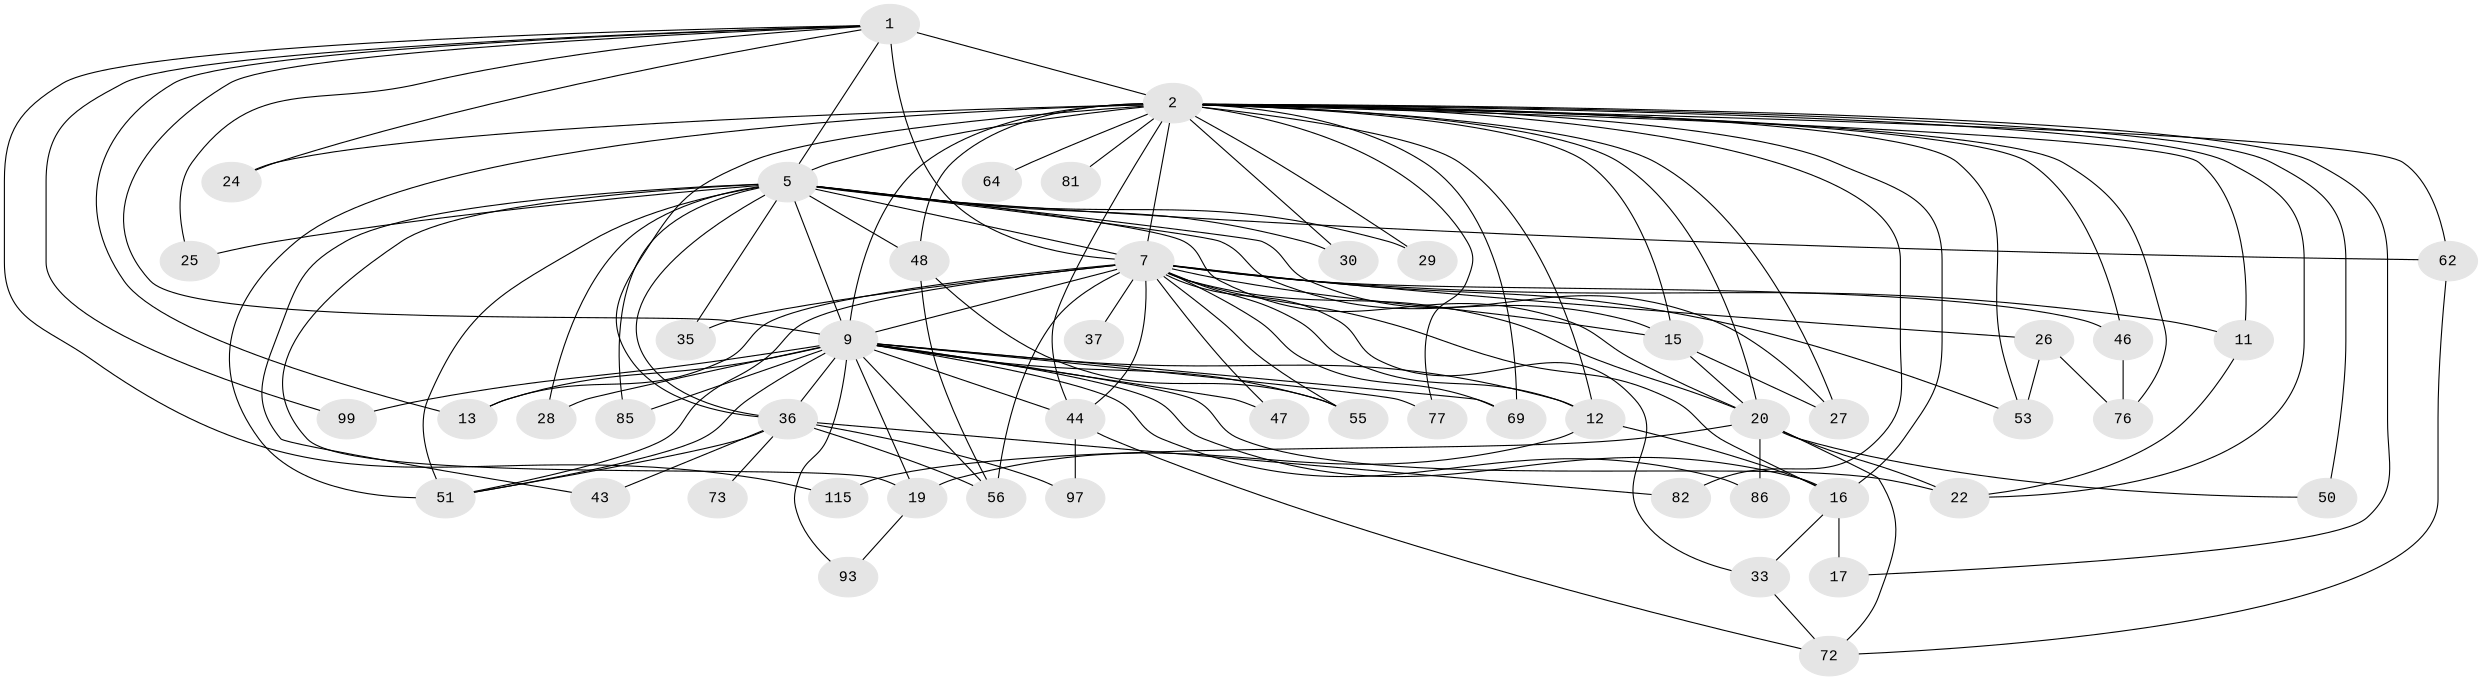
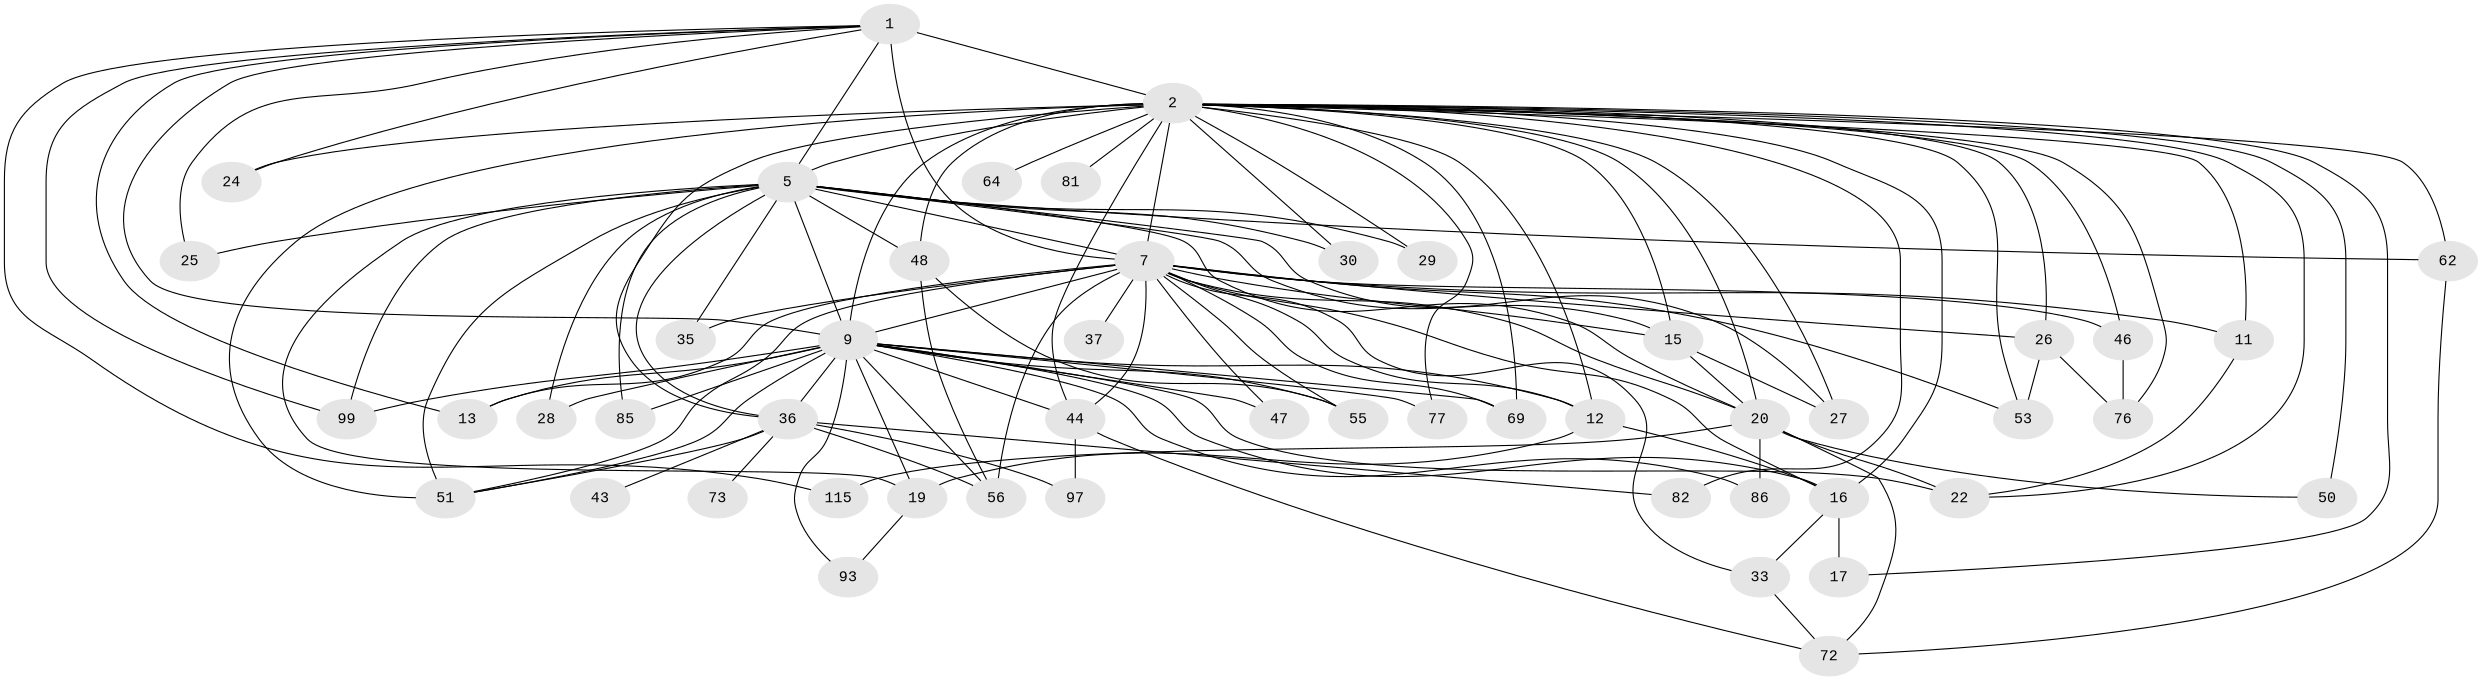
edge "2" -- "26": added
edge "5" -- "43": now "5" -- "99"
